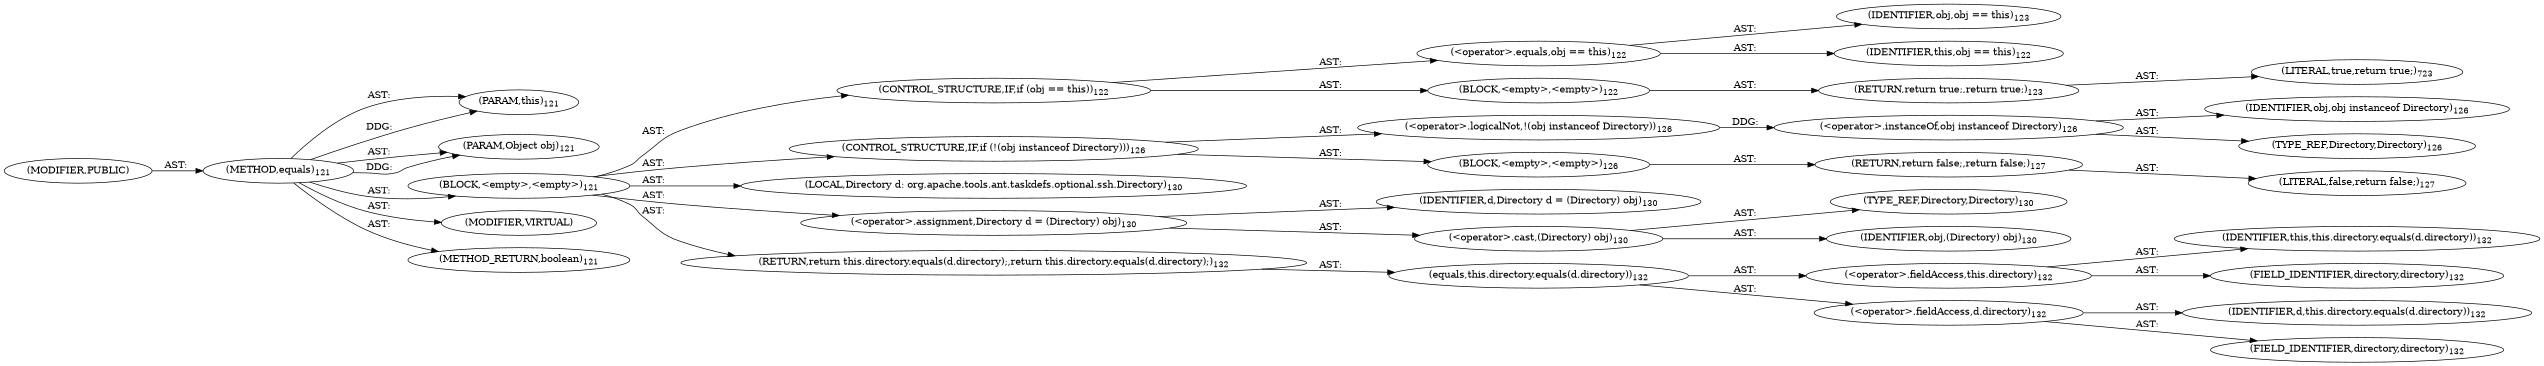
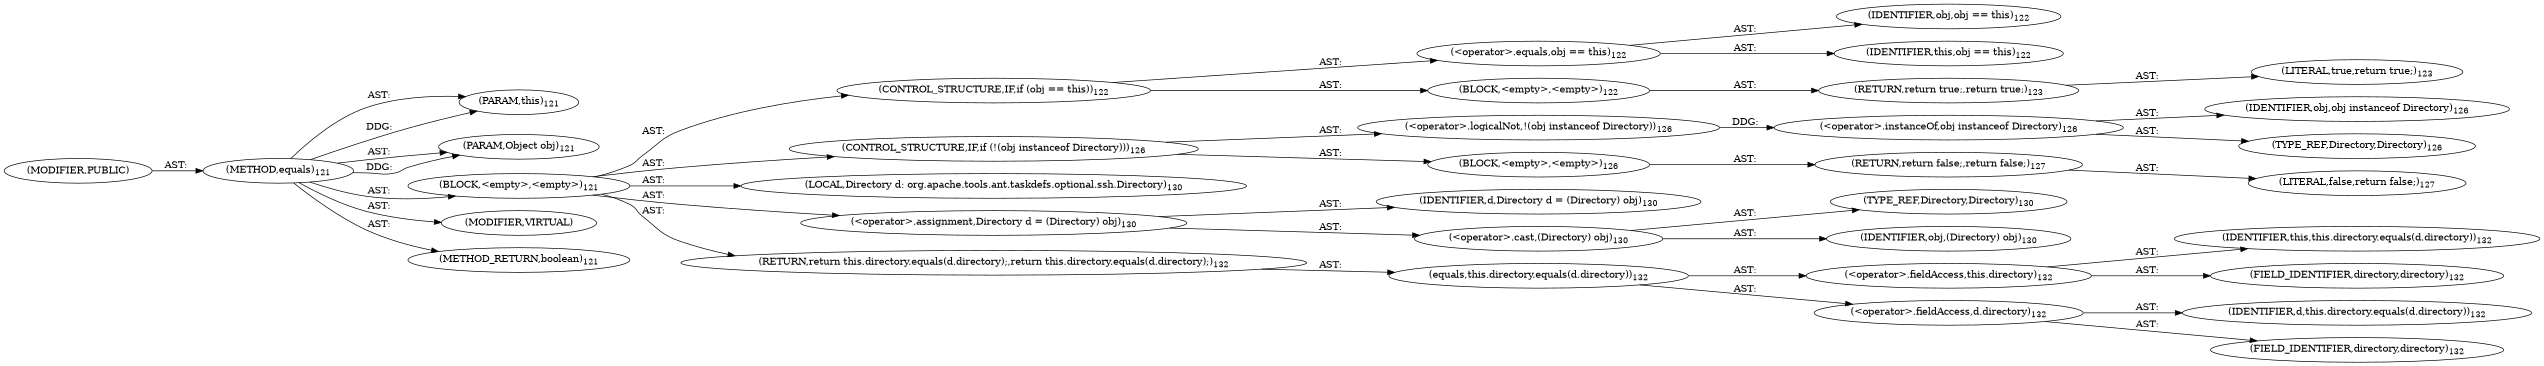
node "(IDENTIFIER,obj,obj == this)": text "123" -> "122"
node "(LITERAL,true,return true;)": text "723" -> "123"
